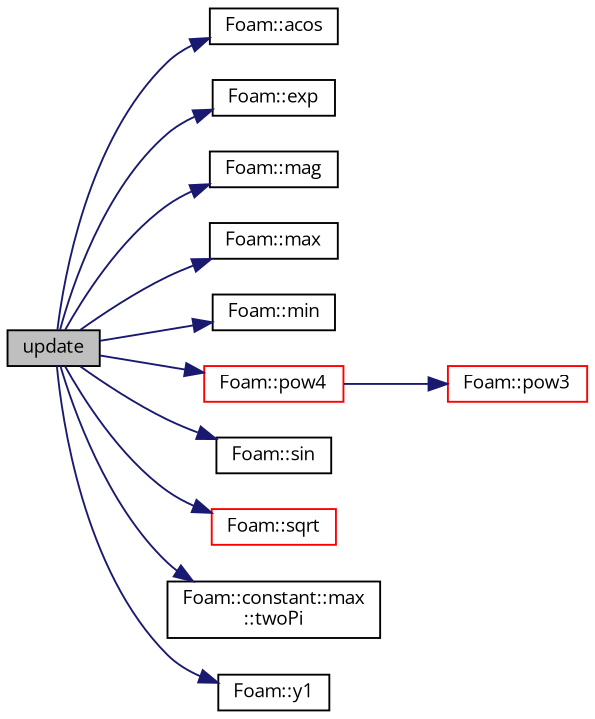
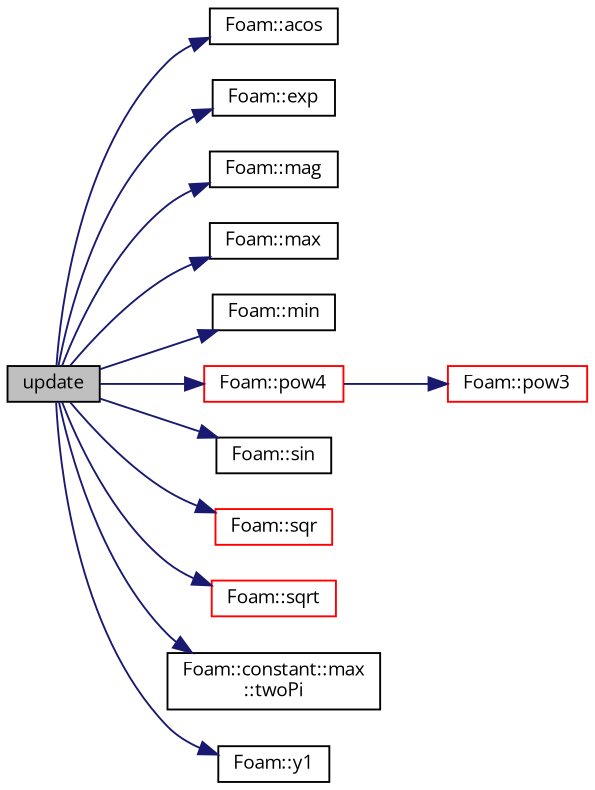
node "Foam::sqr": added
